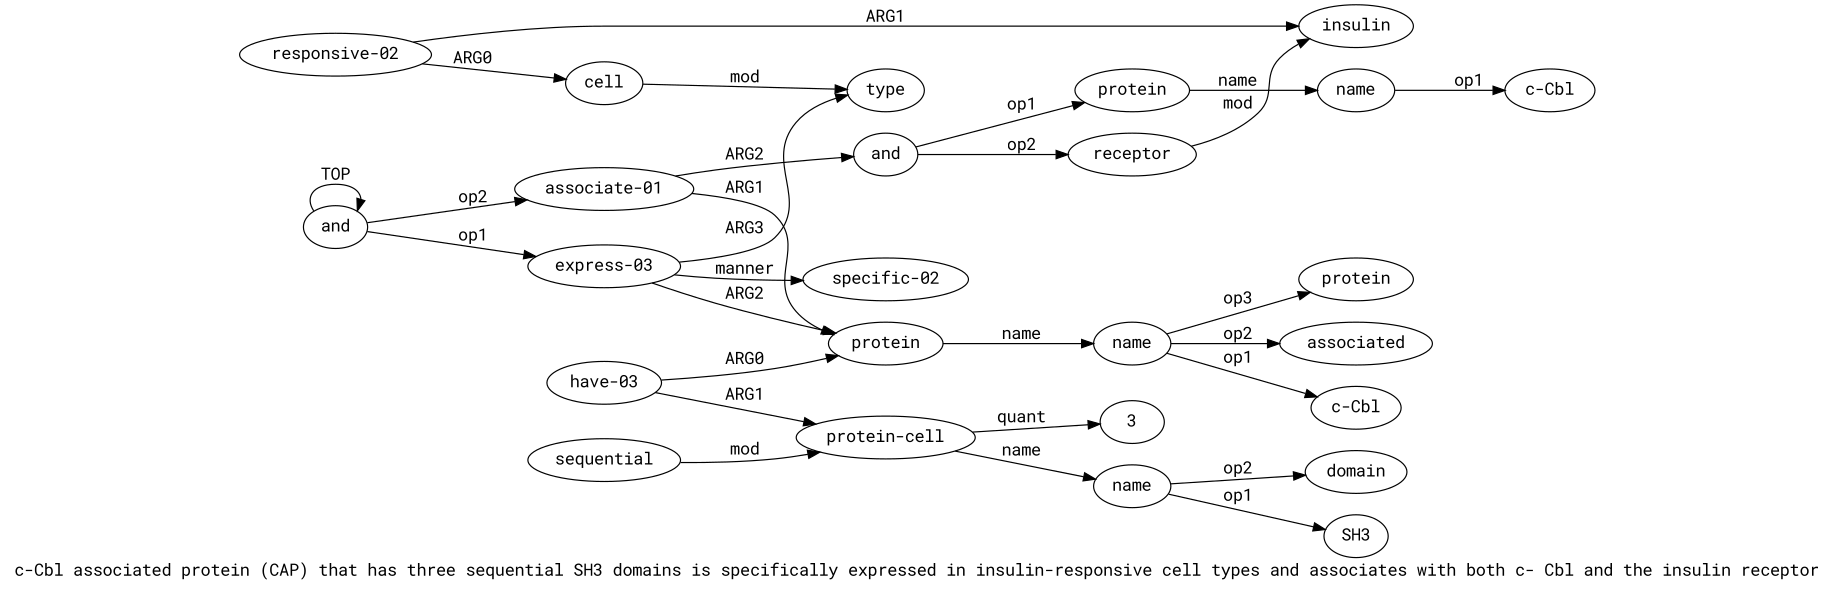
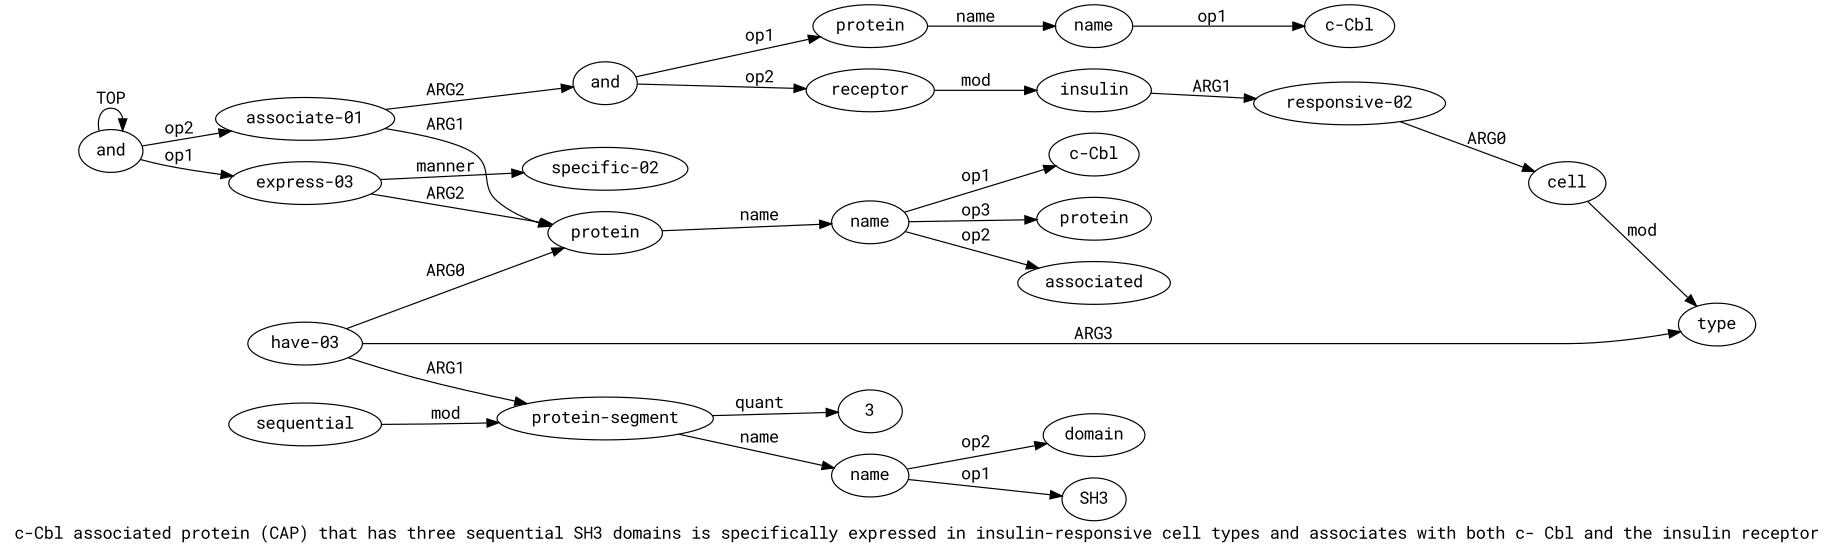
edge "responsive-02" -> "insulin": reversed
edge "express-03" -> "type": now "have-03" -> "type"
node "protein-cell": label "protein-cell" -> "protein-segment"
